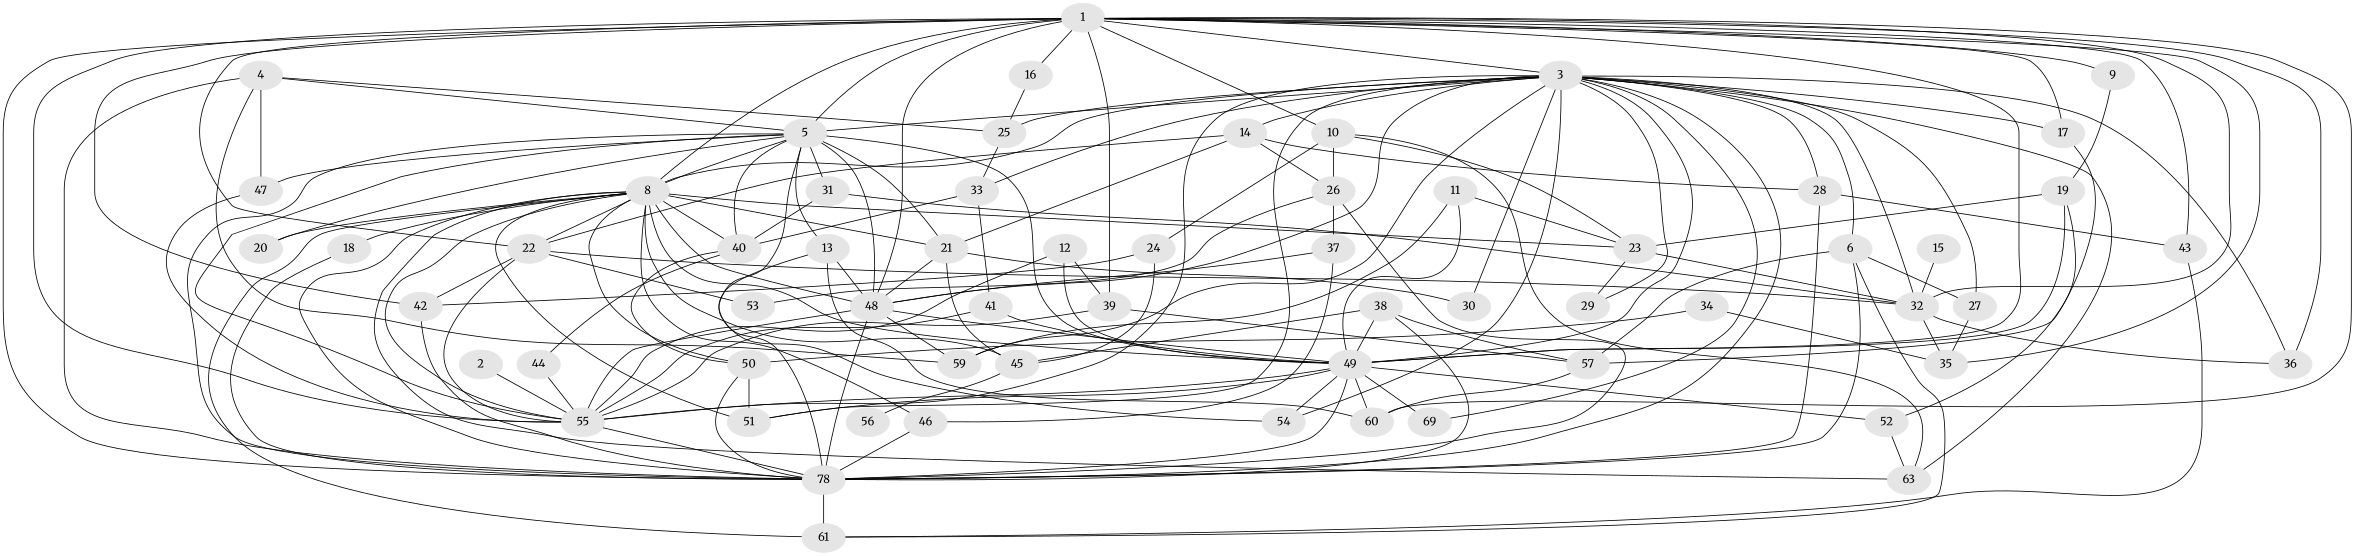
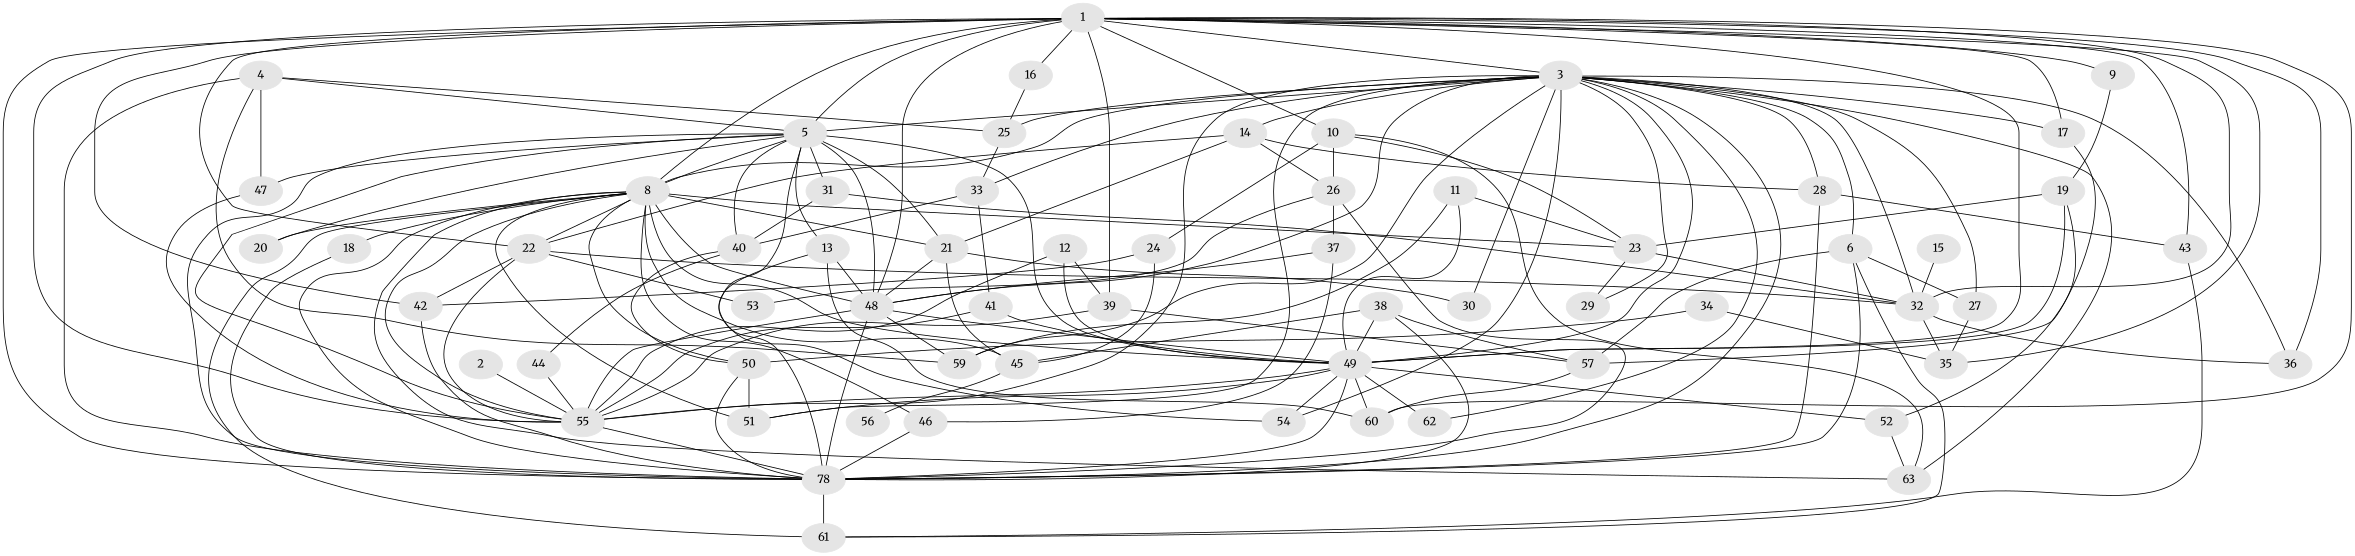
edge "8" -- "40": removed
node "69": label "69" -> "62"
